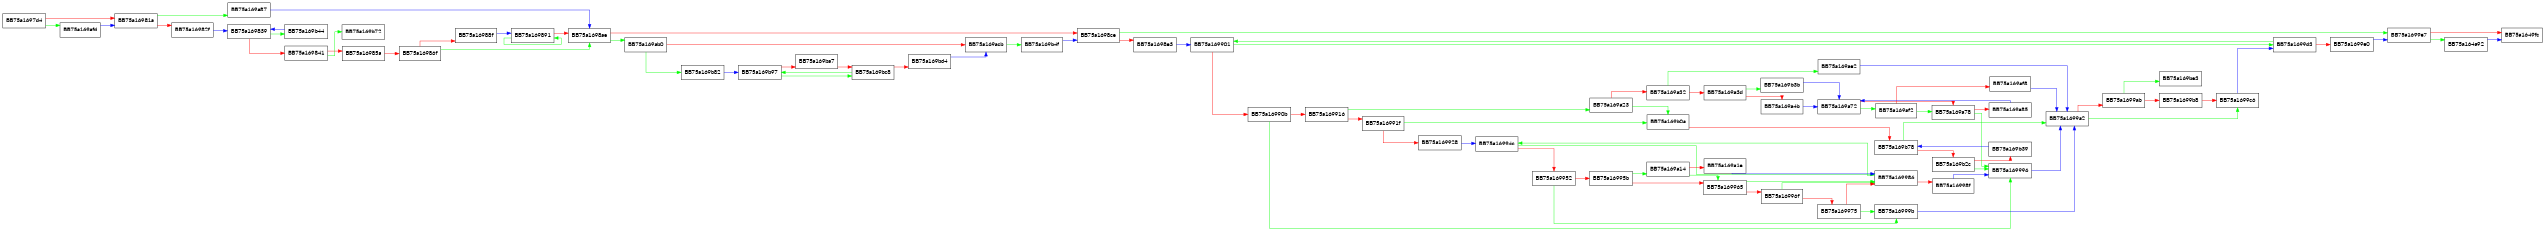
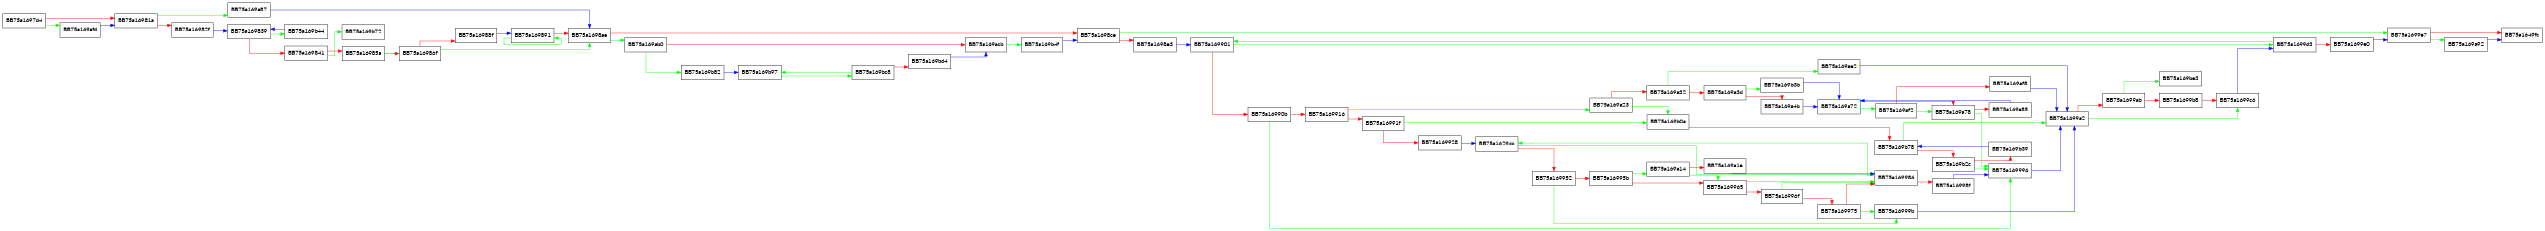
node "BB75a164a92": label "BB75a164a92" -> "BB75a169a92"
node "BB75a169ba7": removed
node "BB75a16994c": label "BB75a16994c" -> "BB75a16294c"
